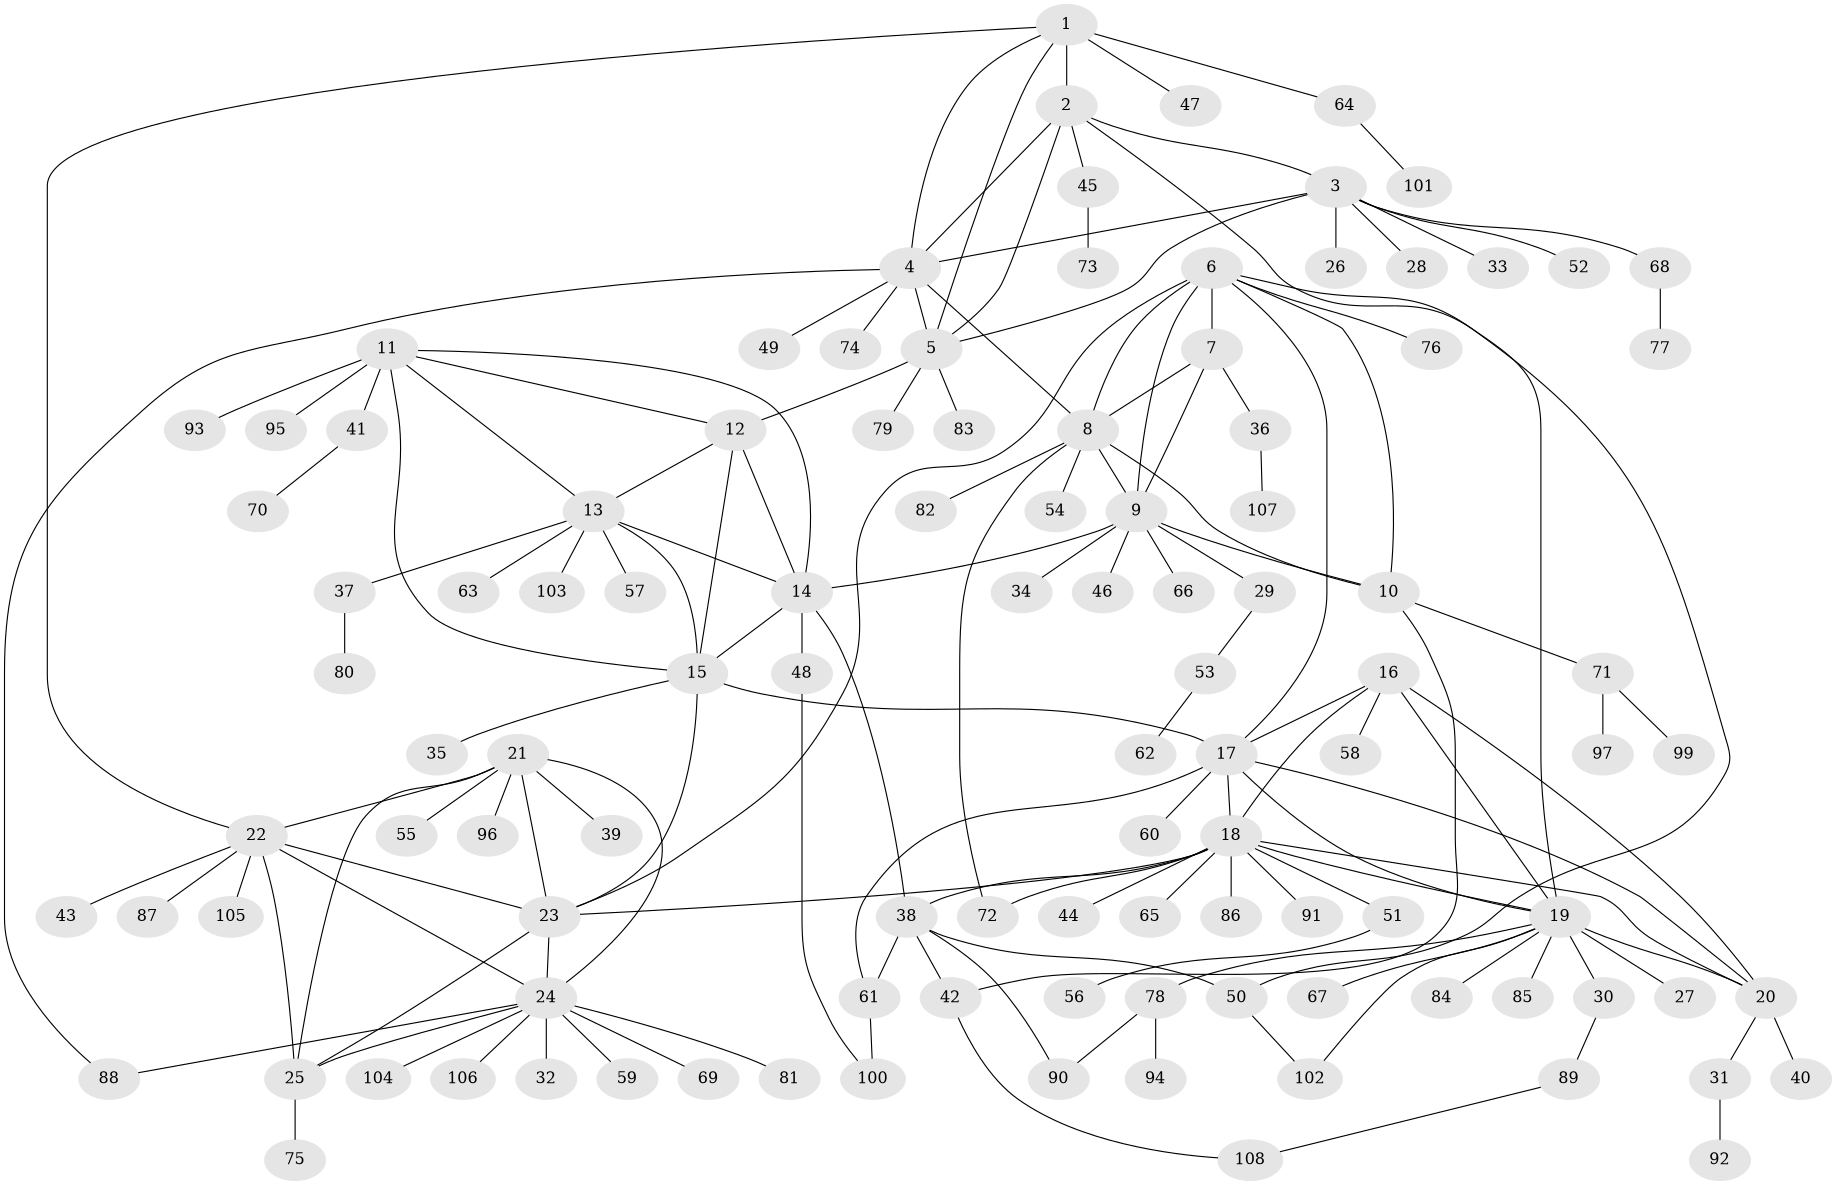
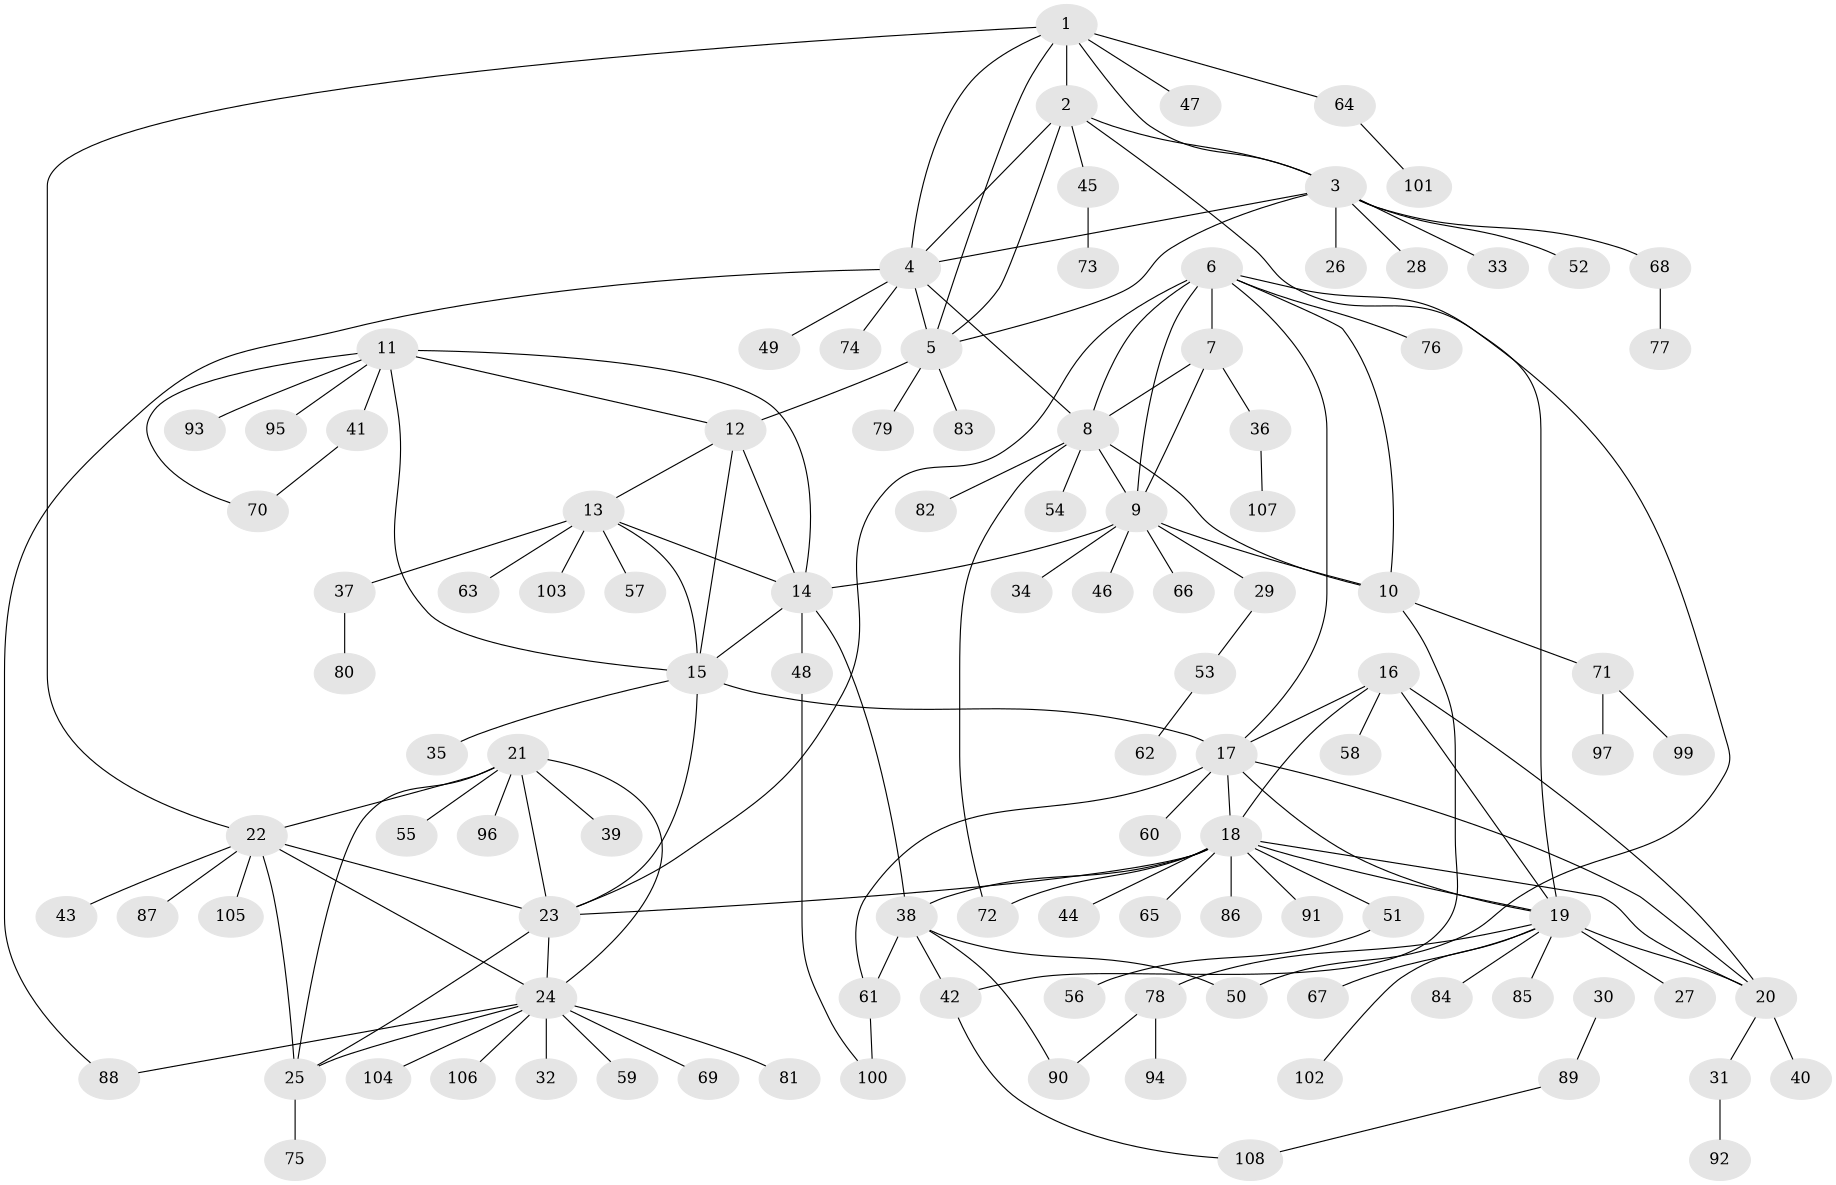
edge "1" -- "3": added
edge "11" -- "13": now "11" -- "70"
edge "19" -- "30": removed
edge "50" -- "102": removed
